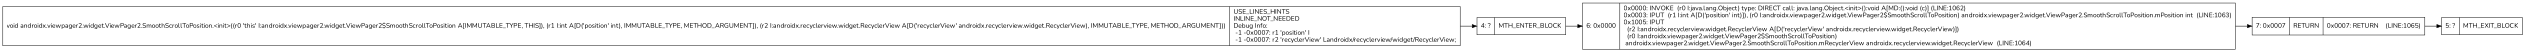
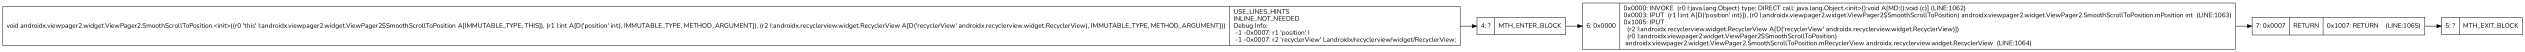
node "7: 0x0007": text "0x0007: RETURN    (LINE:1065)" -> "0x1007: RETURN    (LINE:1065)"
